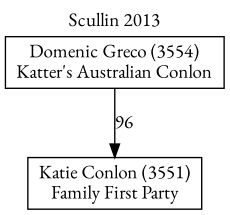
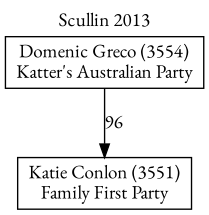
node "Domenic Greco (3554) Katter's Australian Conlon": label "Domenic Greco (3554) Katter's Australian Conlon" -> "Domenic Greco (3554) Katter's Australian Party"
